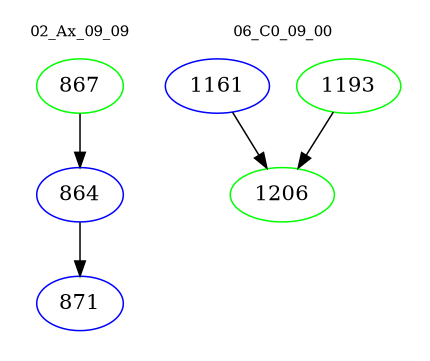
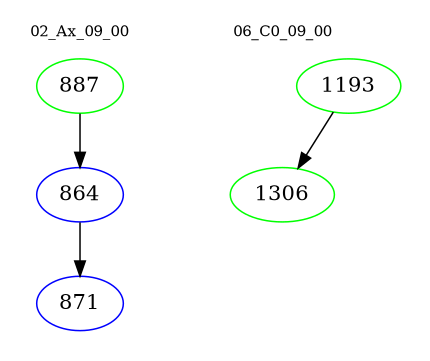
cluster "02_Ax_09_09": label "02_Ax_09_09" -> "02_Ax_09_00"
node "867": label "867" -> "887"
node "1161": removed
node "1206": label "1206" -> "1306"
